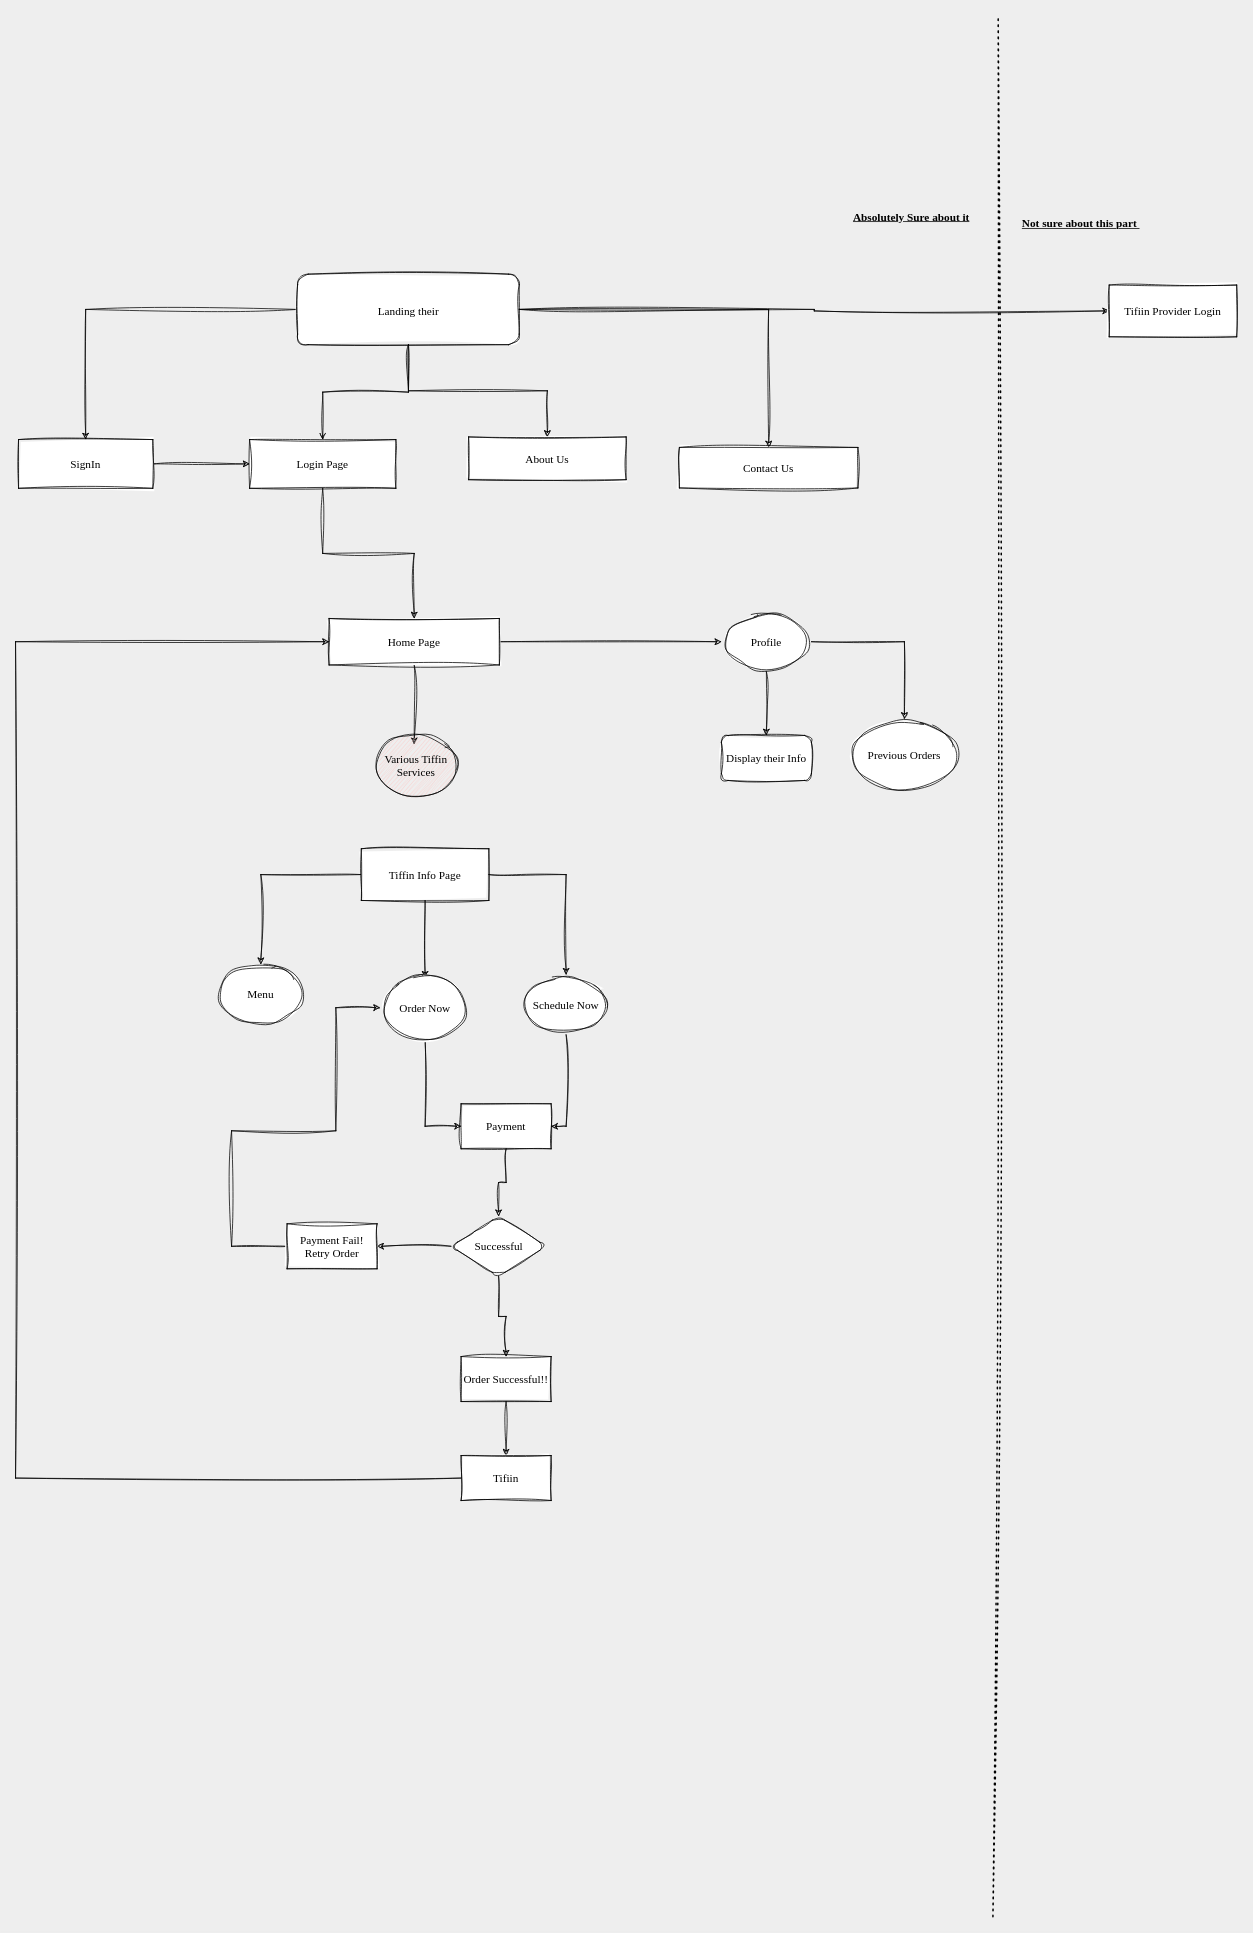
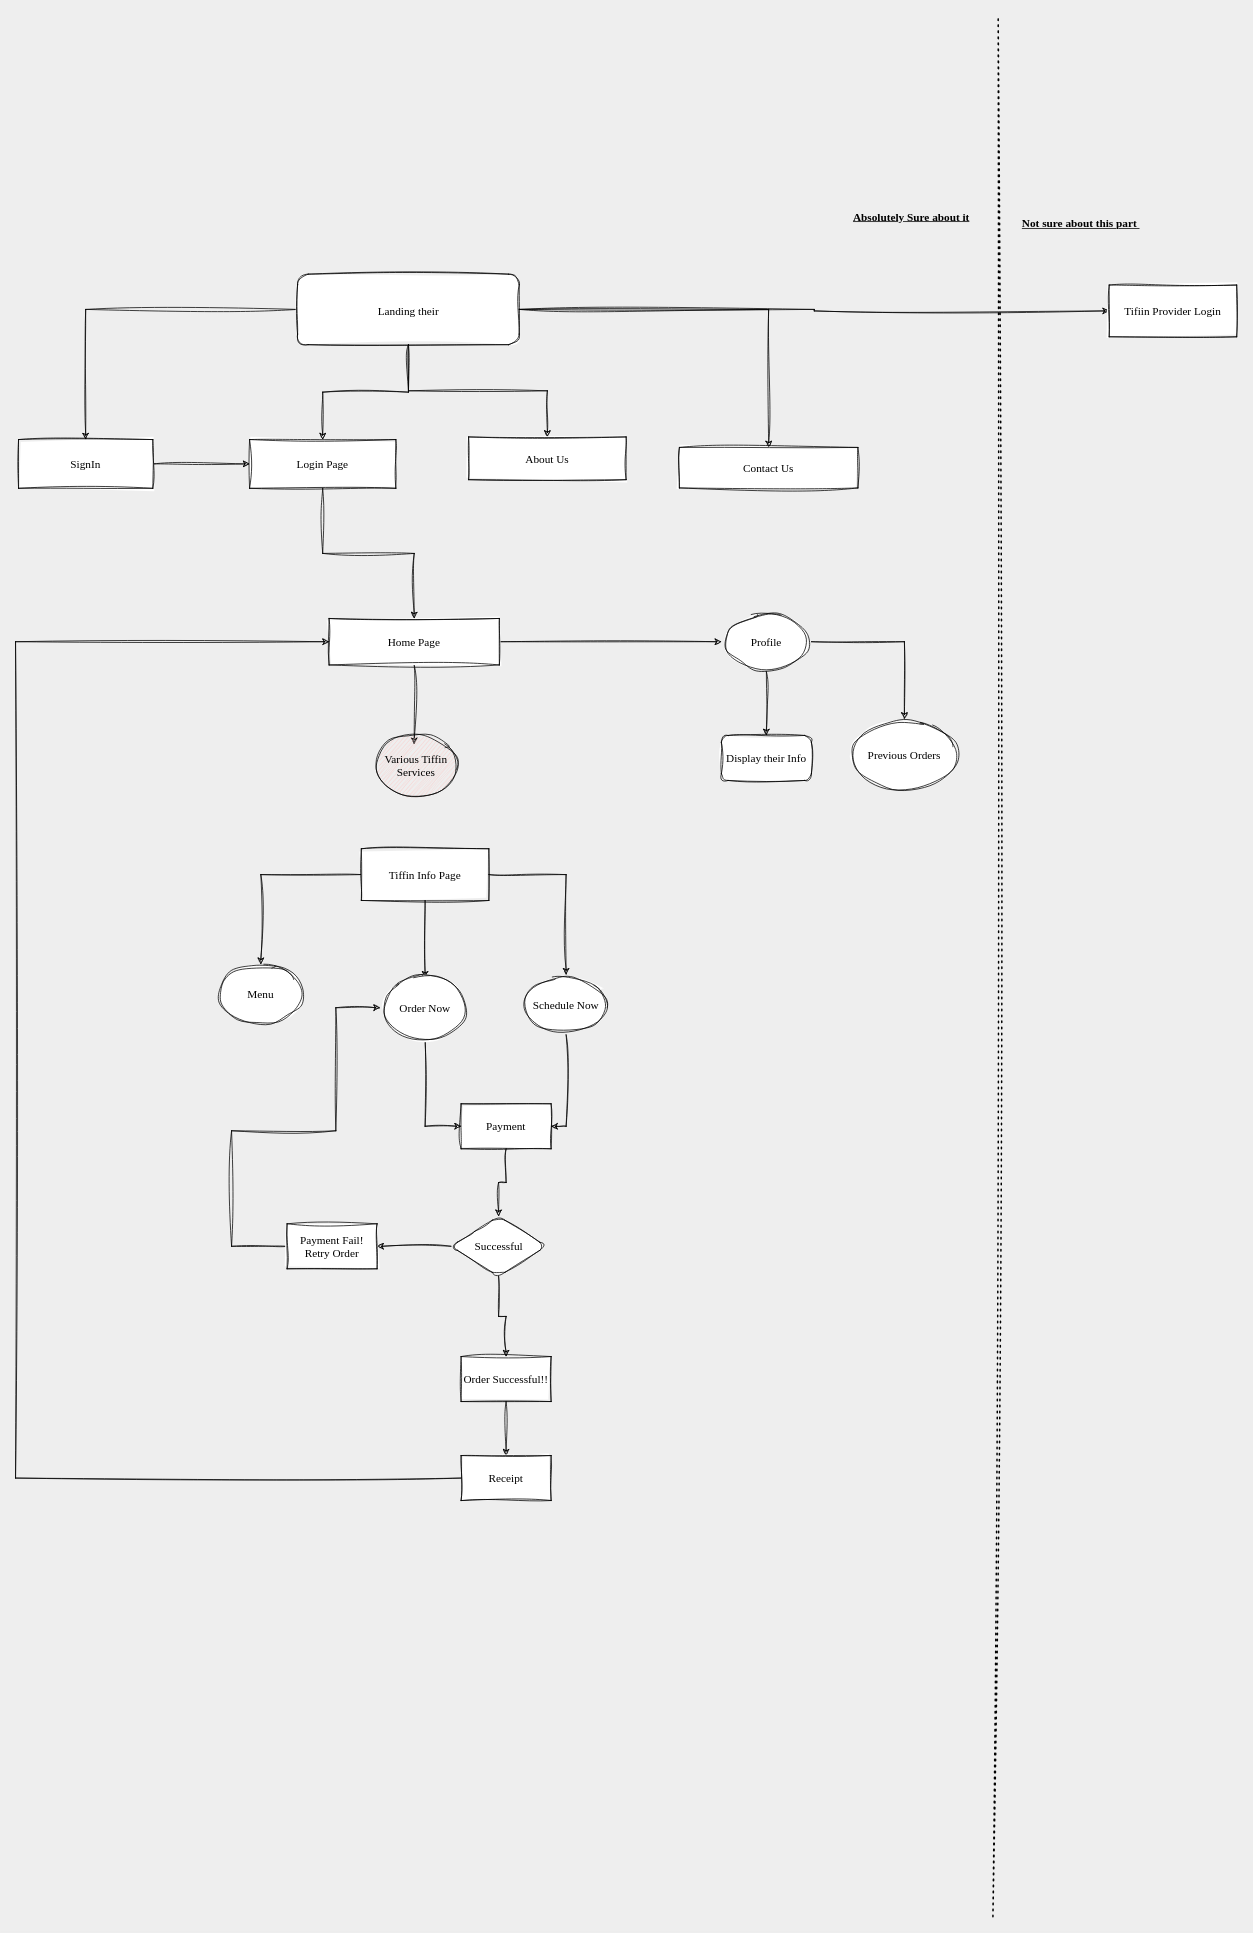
edge "Landing their" -> "Login Page": arrowhead open -> classic
node "Tifiin": label "Tifiin" -> "Receipt"
